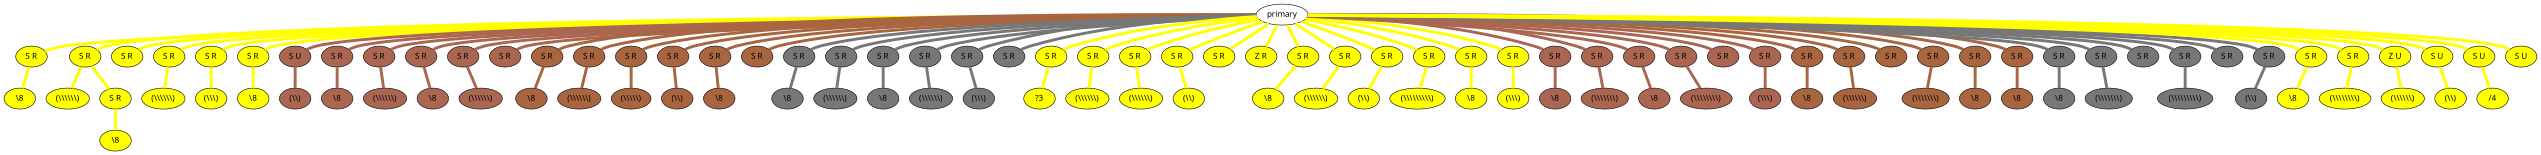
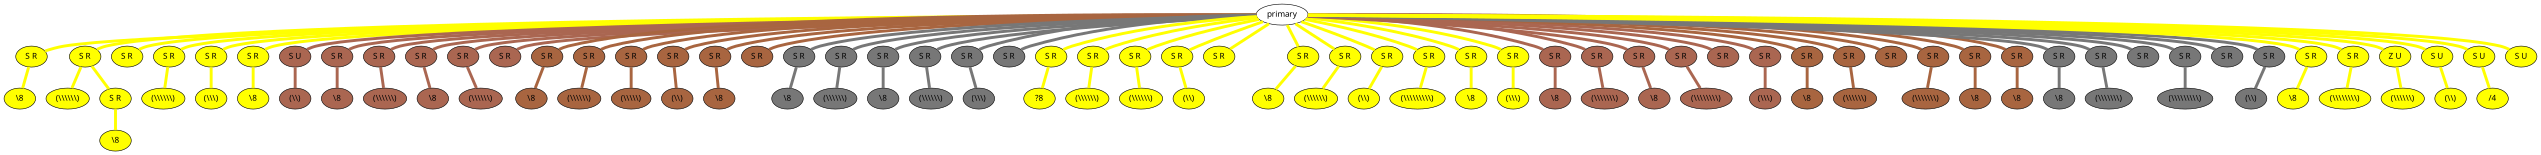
node "Z R": removed
node "?3": label "?3" -> "?8"
